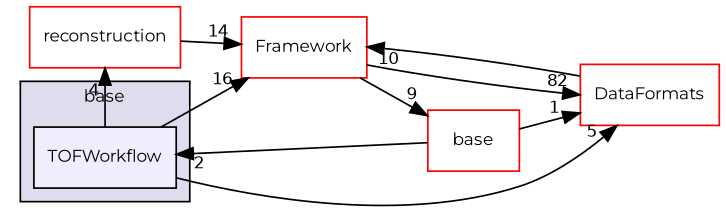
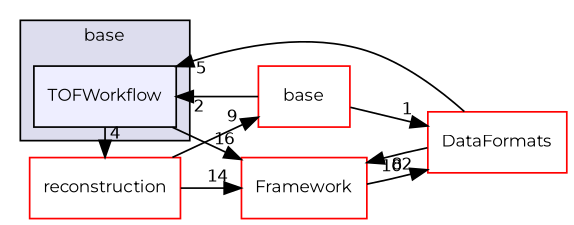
edge "Framework" -> "base": now "reconstruction" -> "base"
edge "TOFWorkflow" -> "DataFormats": reversed
